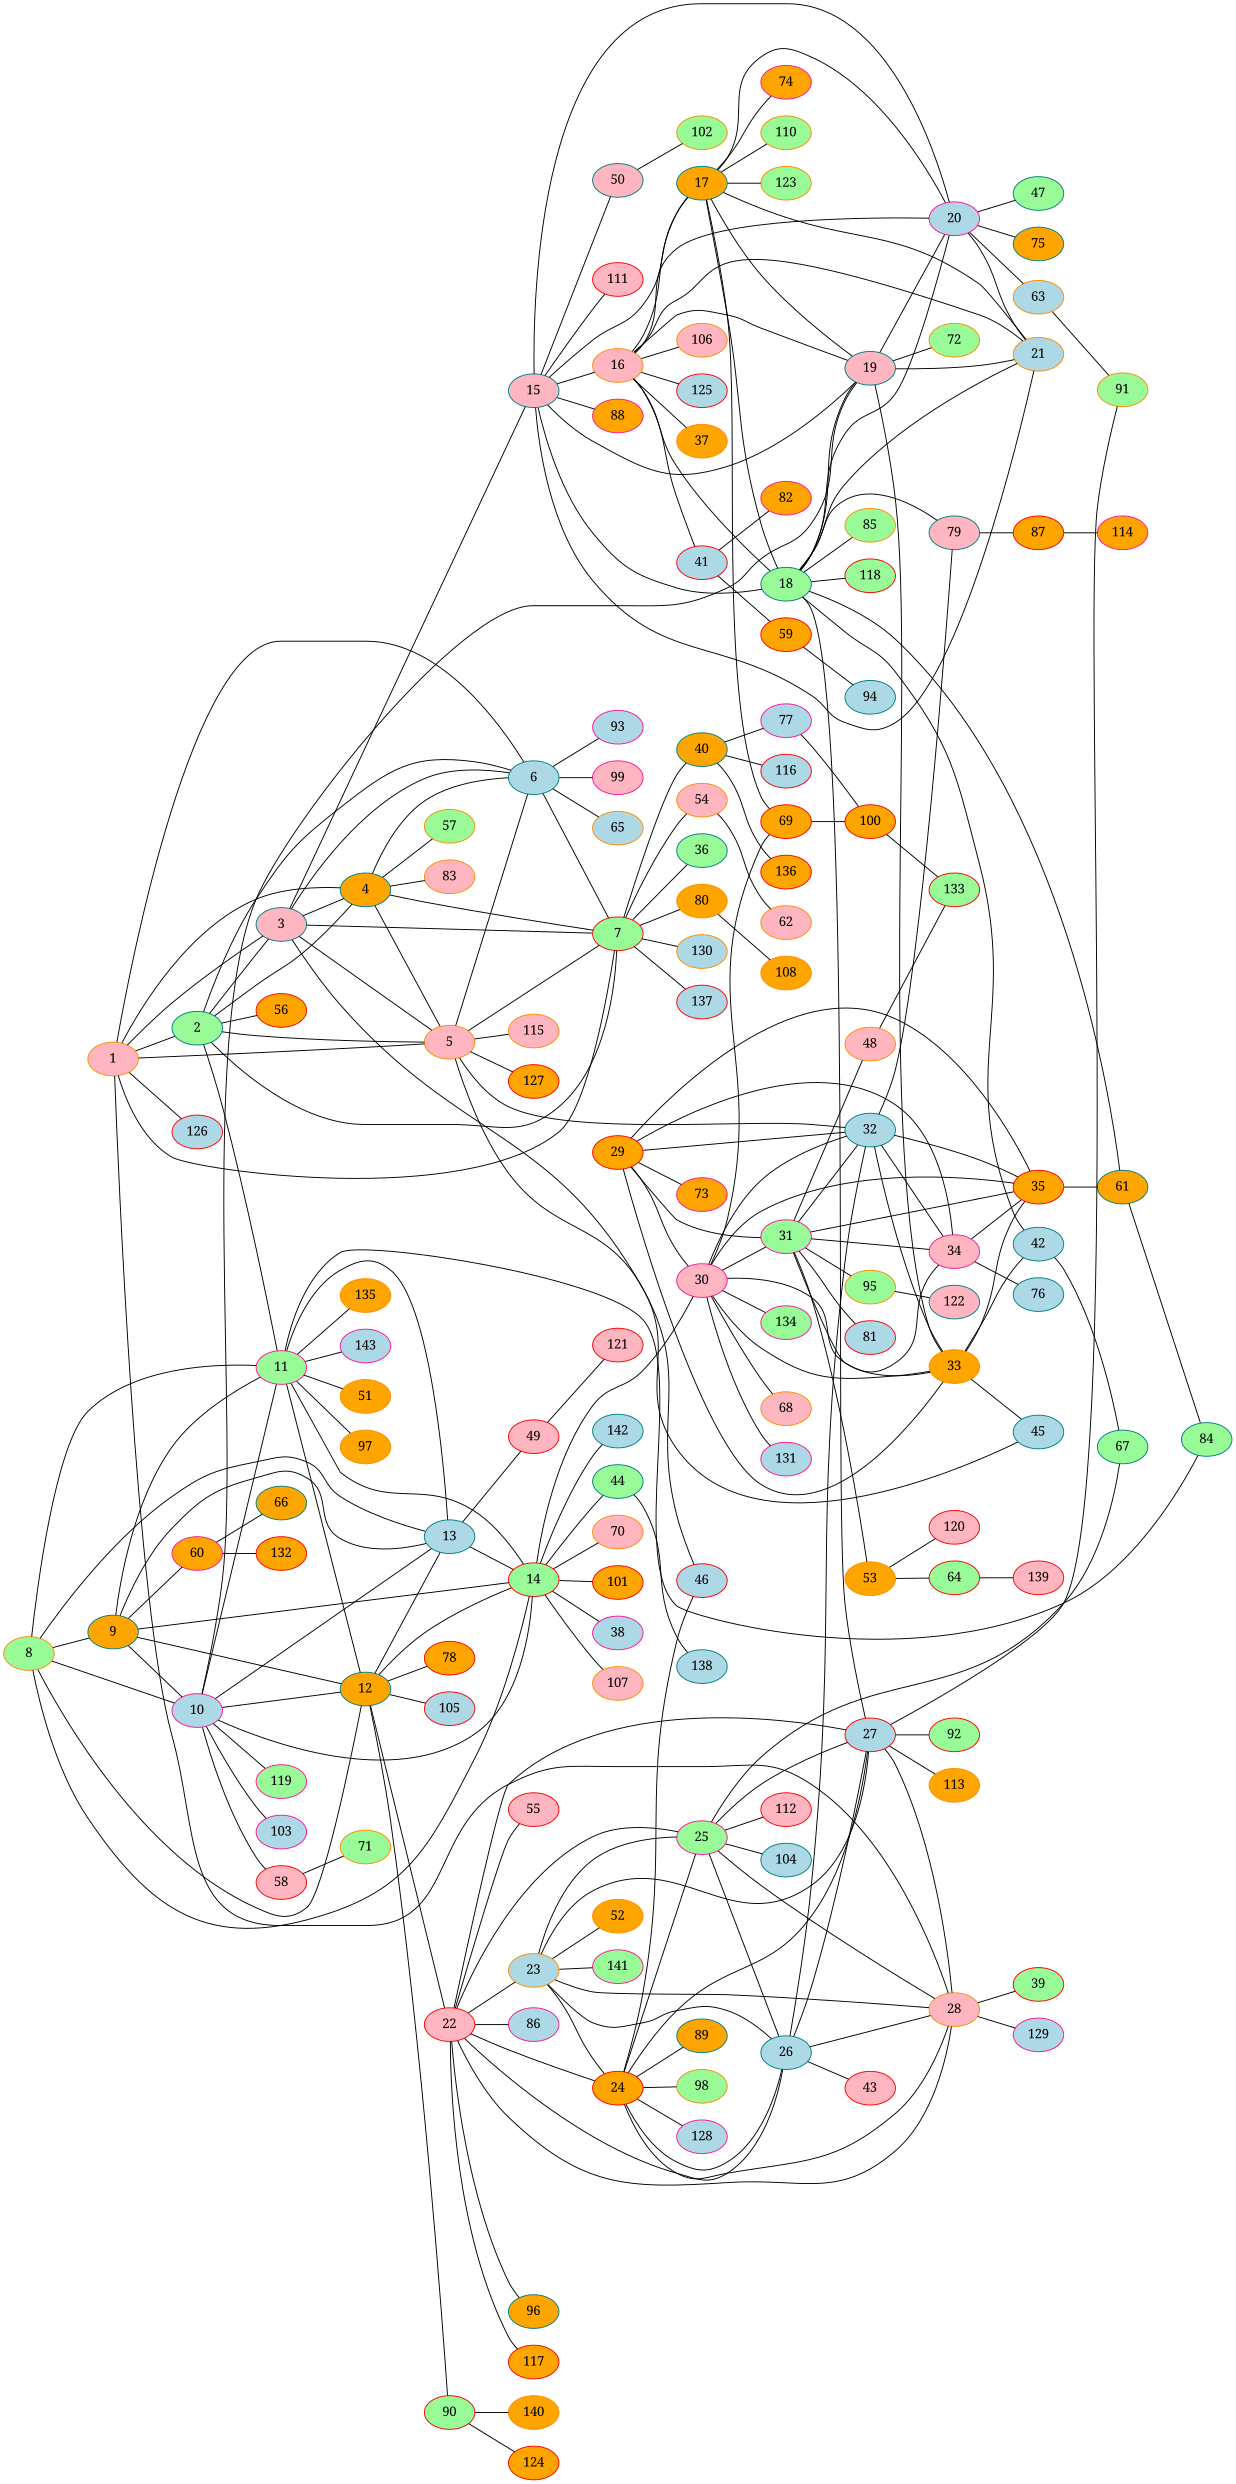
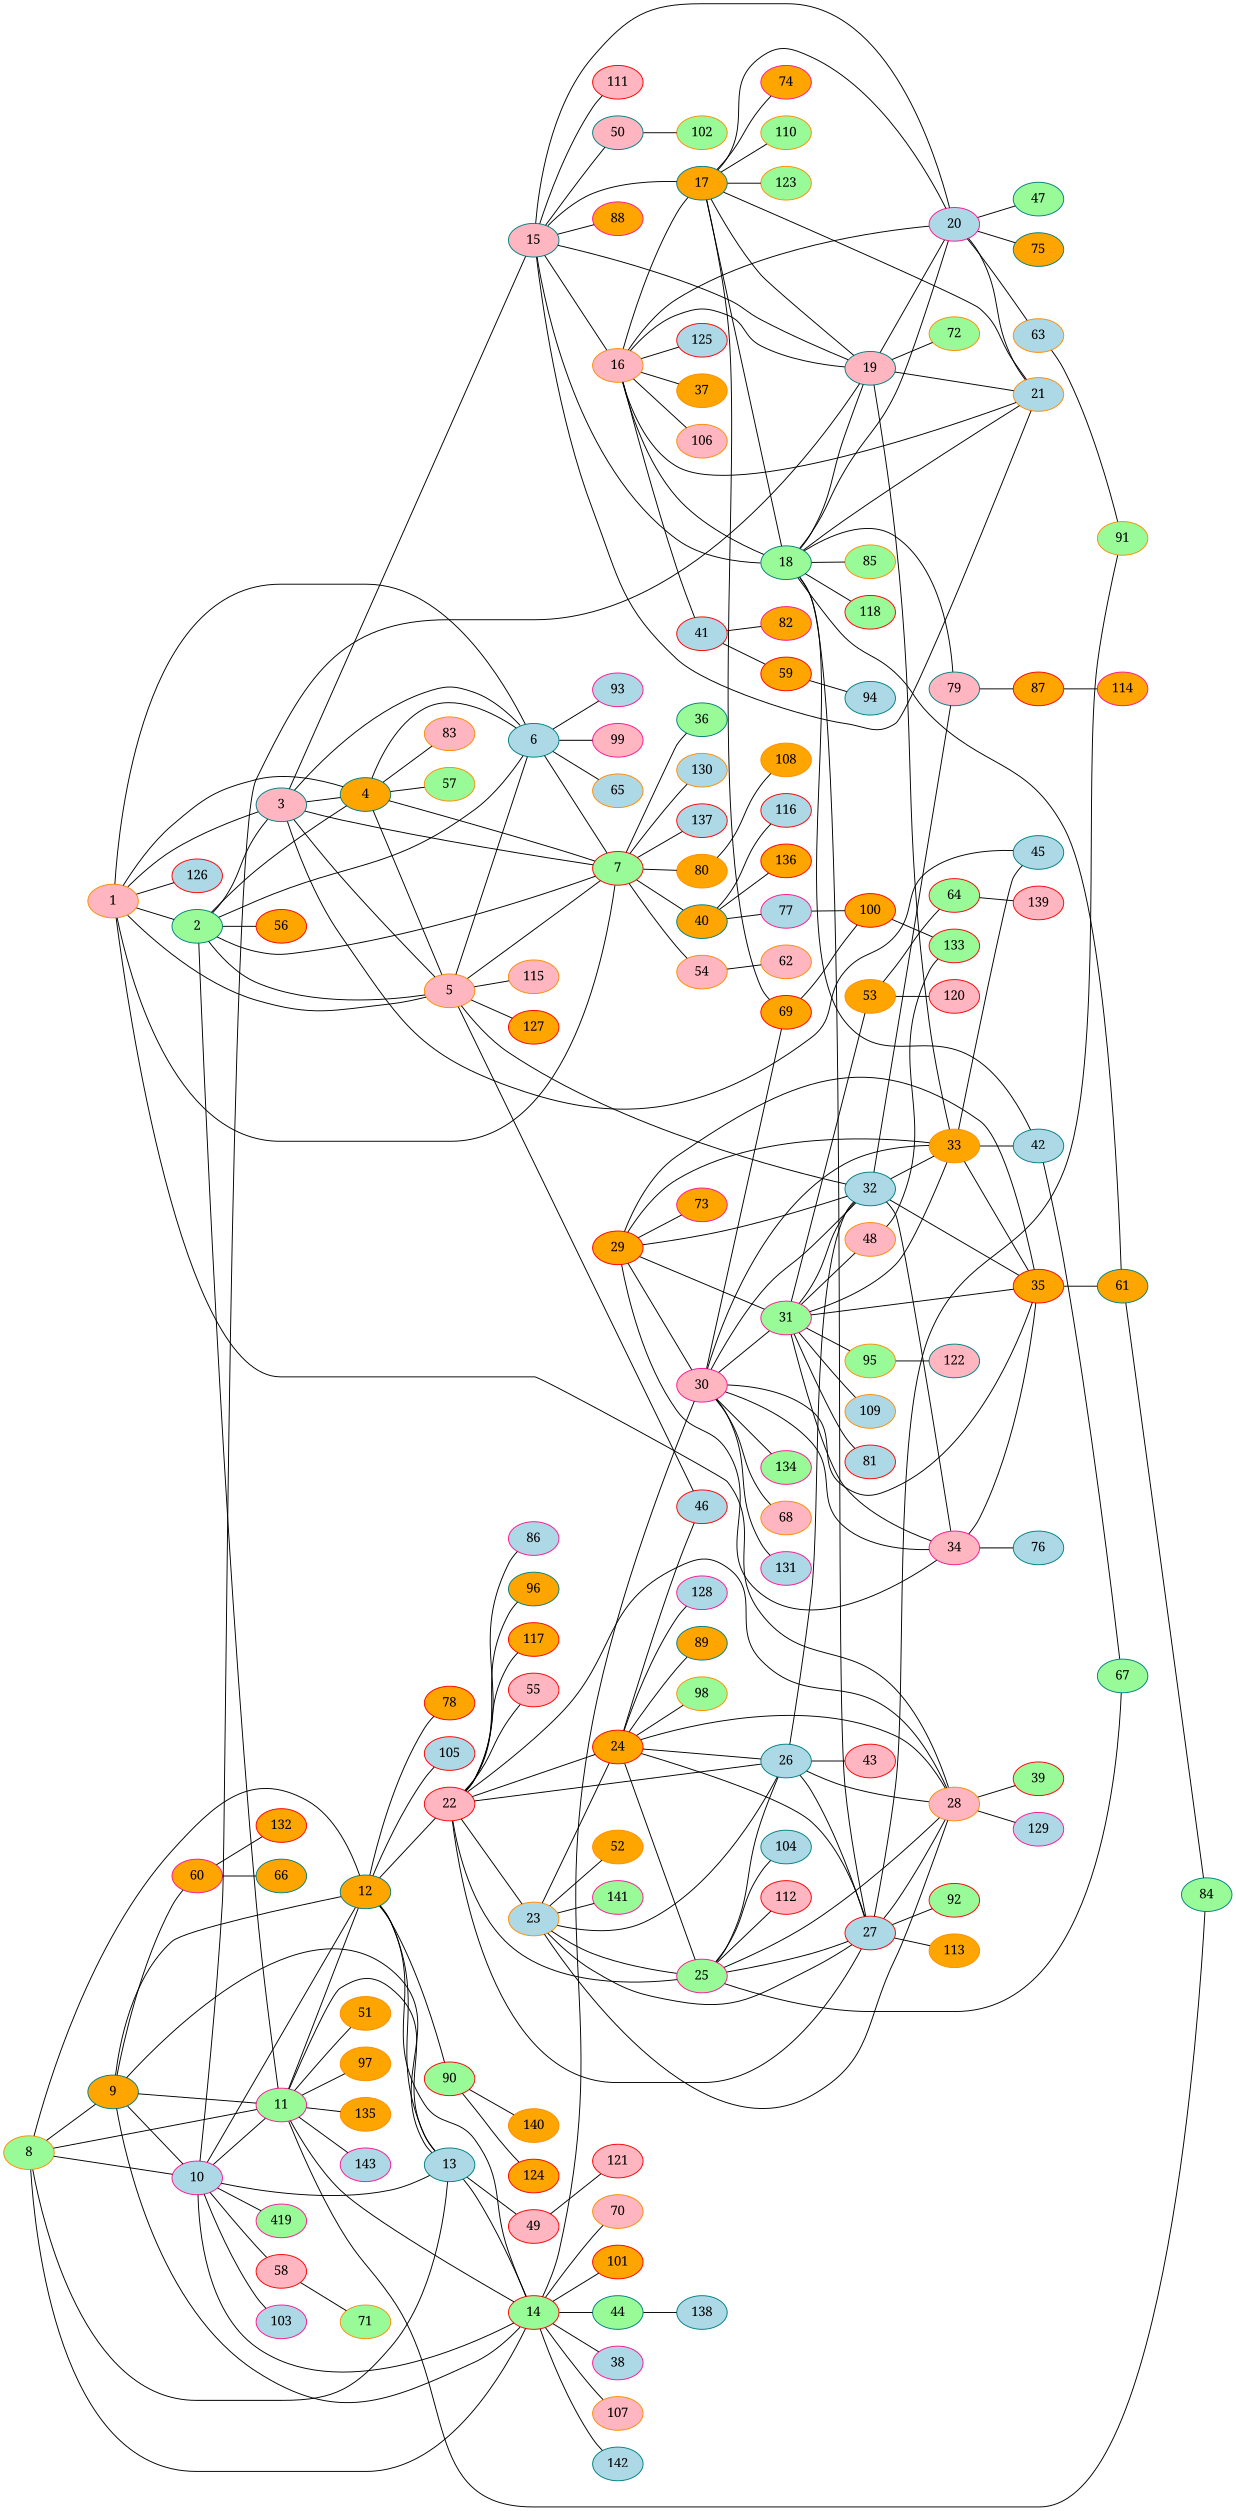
node "109": added
node "119": label "119" -> "419"
